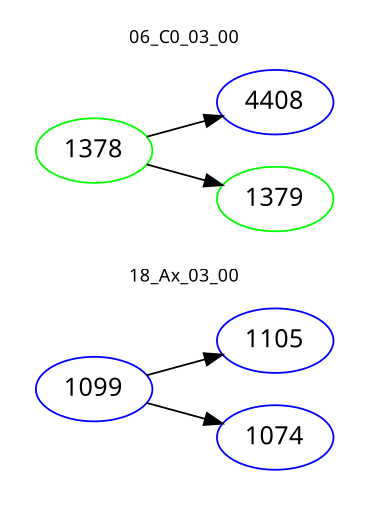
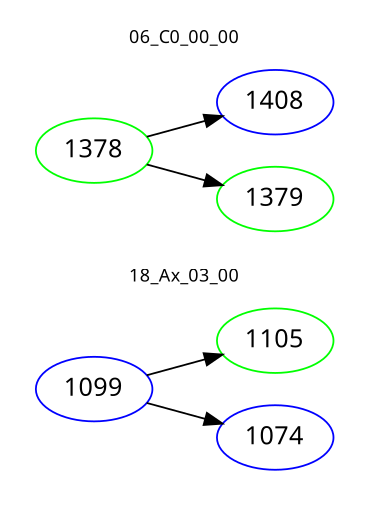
cluster "06_C0_03_00": label "06_C0_03_00" -> "06_C0_00_00"
node "4408": label "4408" -> "1408"
node "1105": color blue -> green
